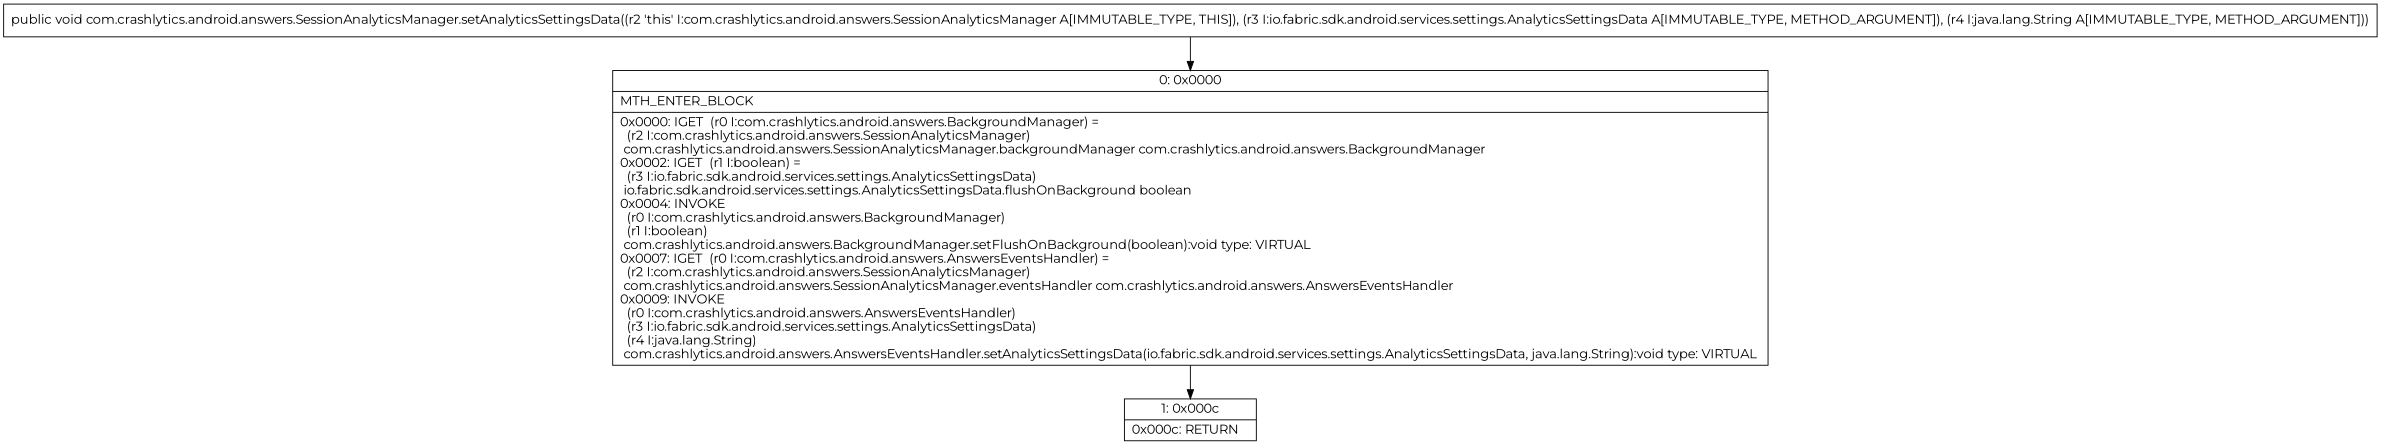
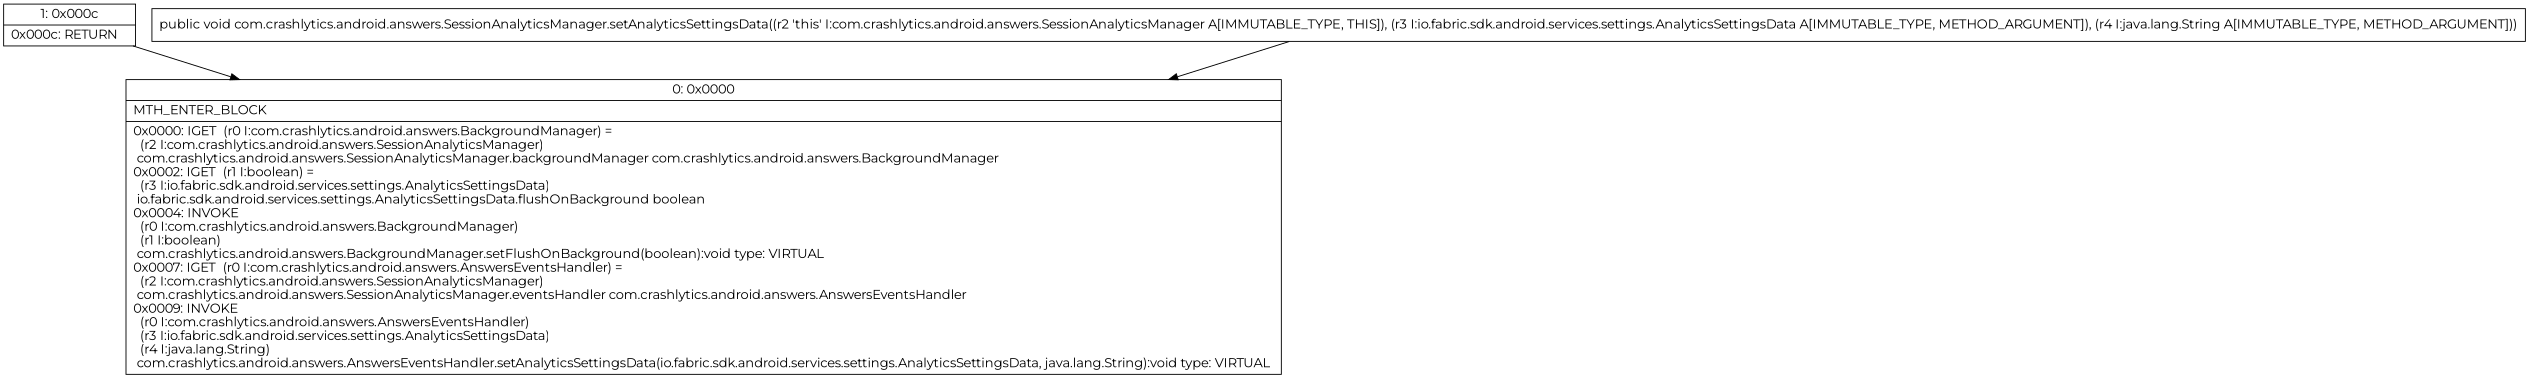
edge "0: 0x0000" -> "1: 0x000c": reversed
